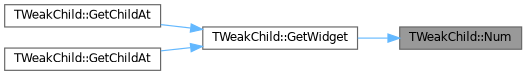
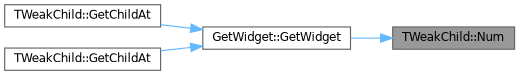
node "TWeakChild::GetWidget": label "TWeakChild::GetWidget" -> "GetWidget::GetWidget"
